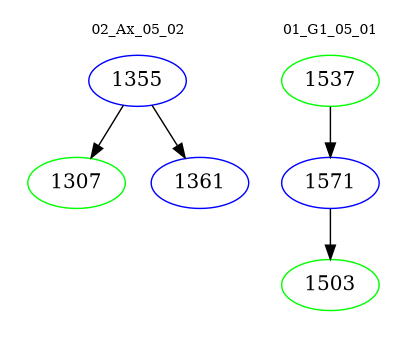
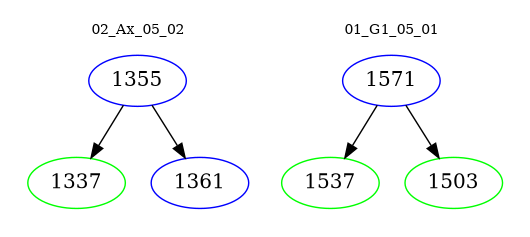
edge "1537" -> "1571": reversed
node "1307": label "1307" -> "1337"
